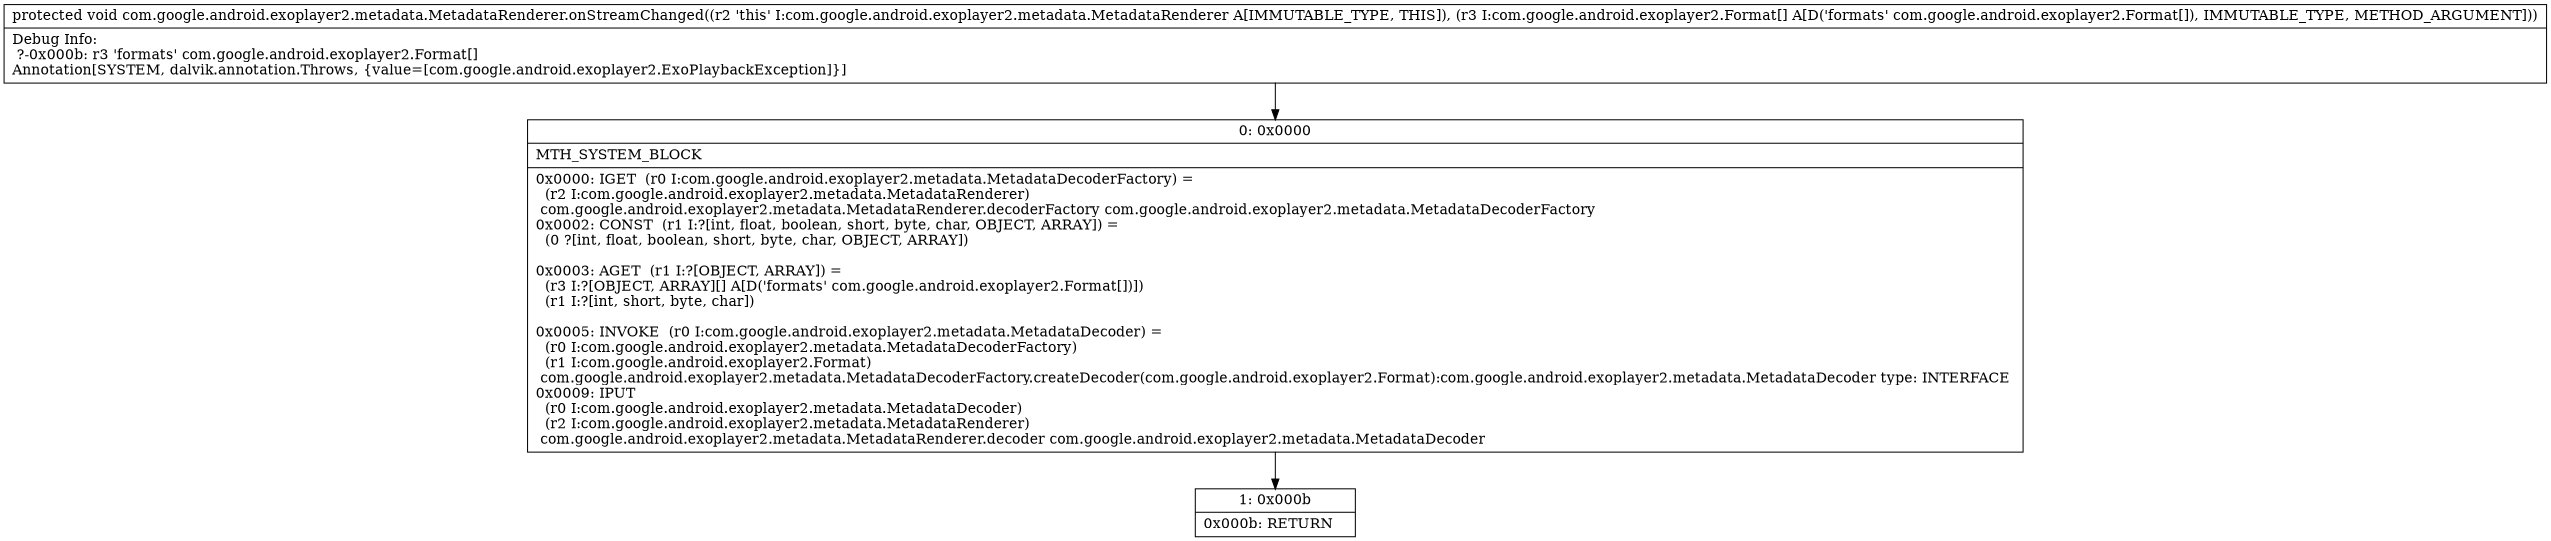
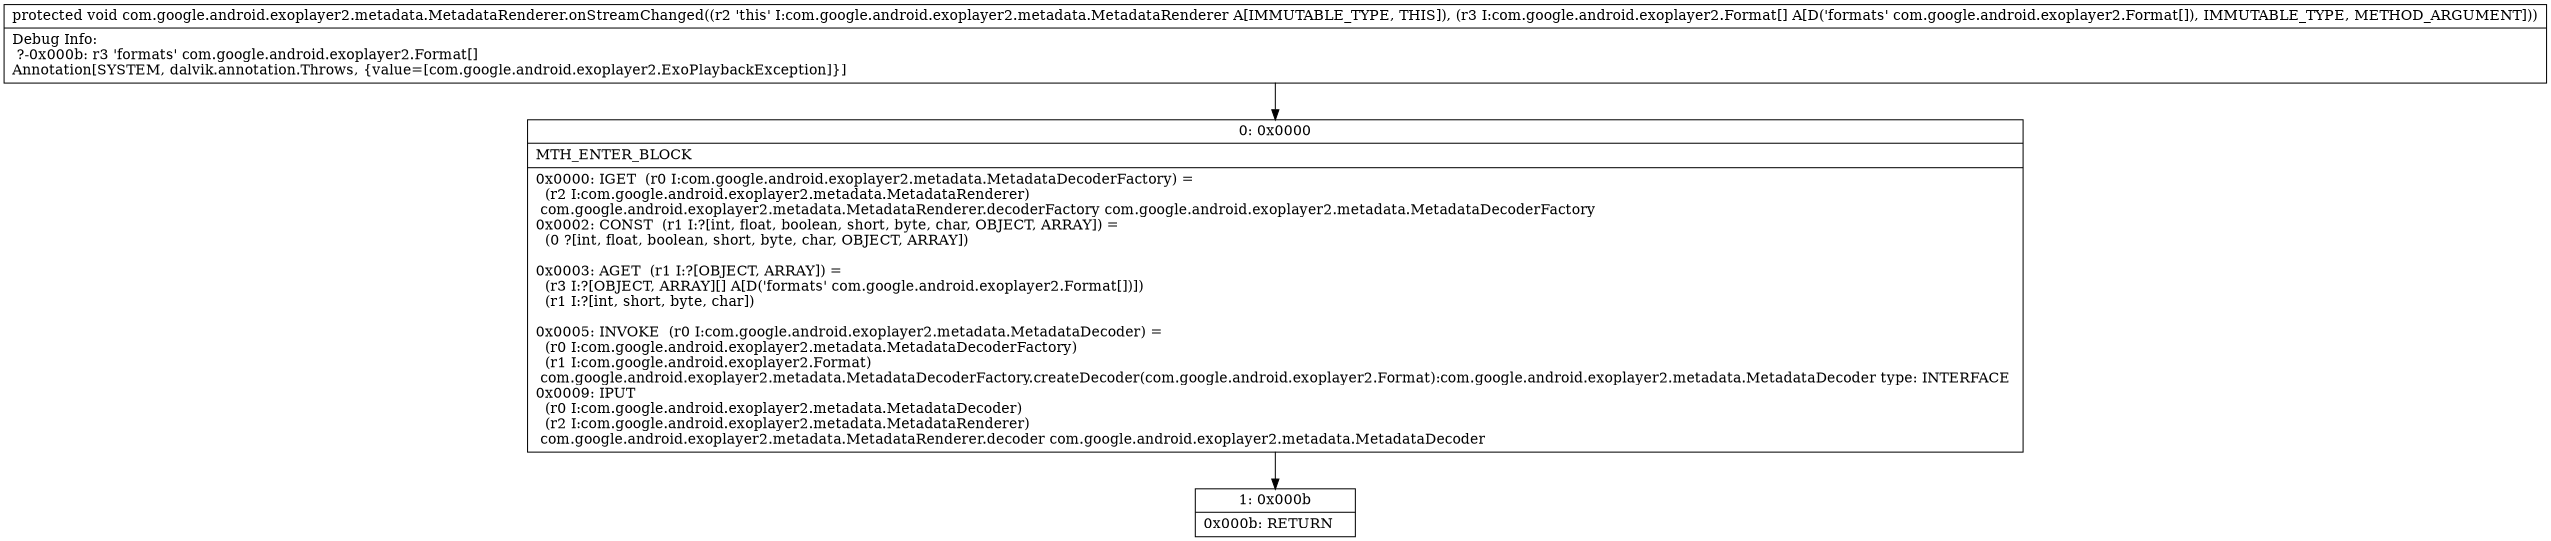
node "0: 0x0000": text "MTH_SYSTEM_BLOCK" -> "MTH_ENTER_BLOCK"
